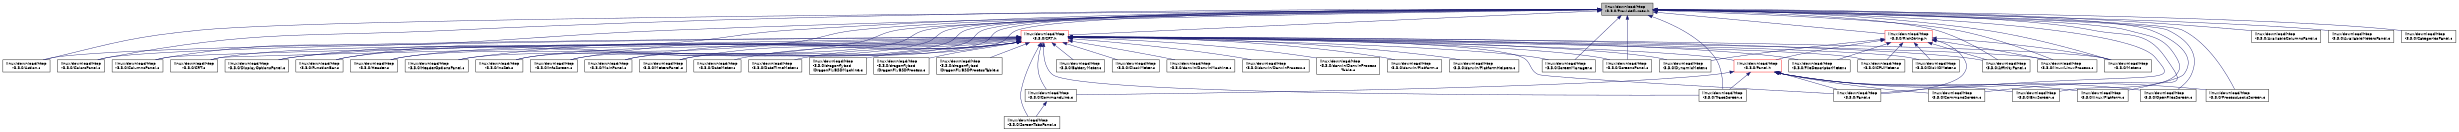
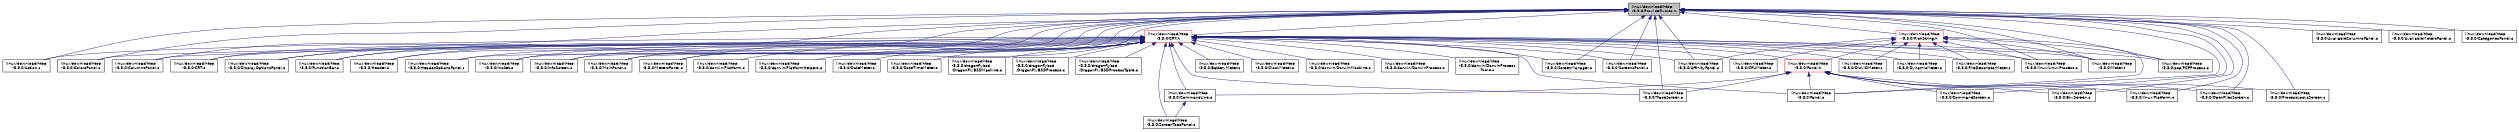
node "linux/download/htop -3.3.0/pcp/PCPProcess.c": added
